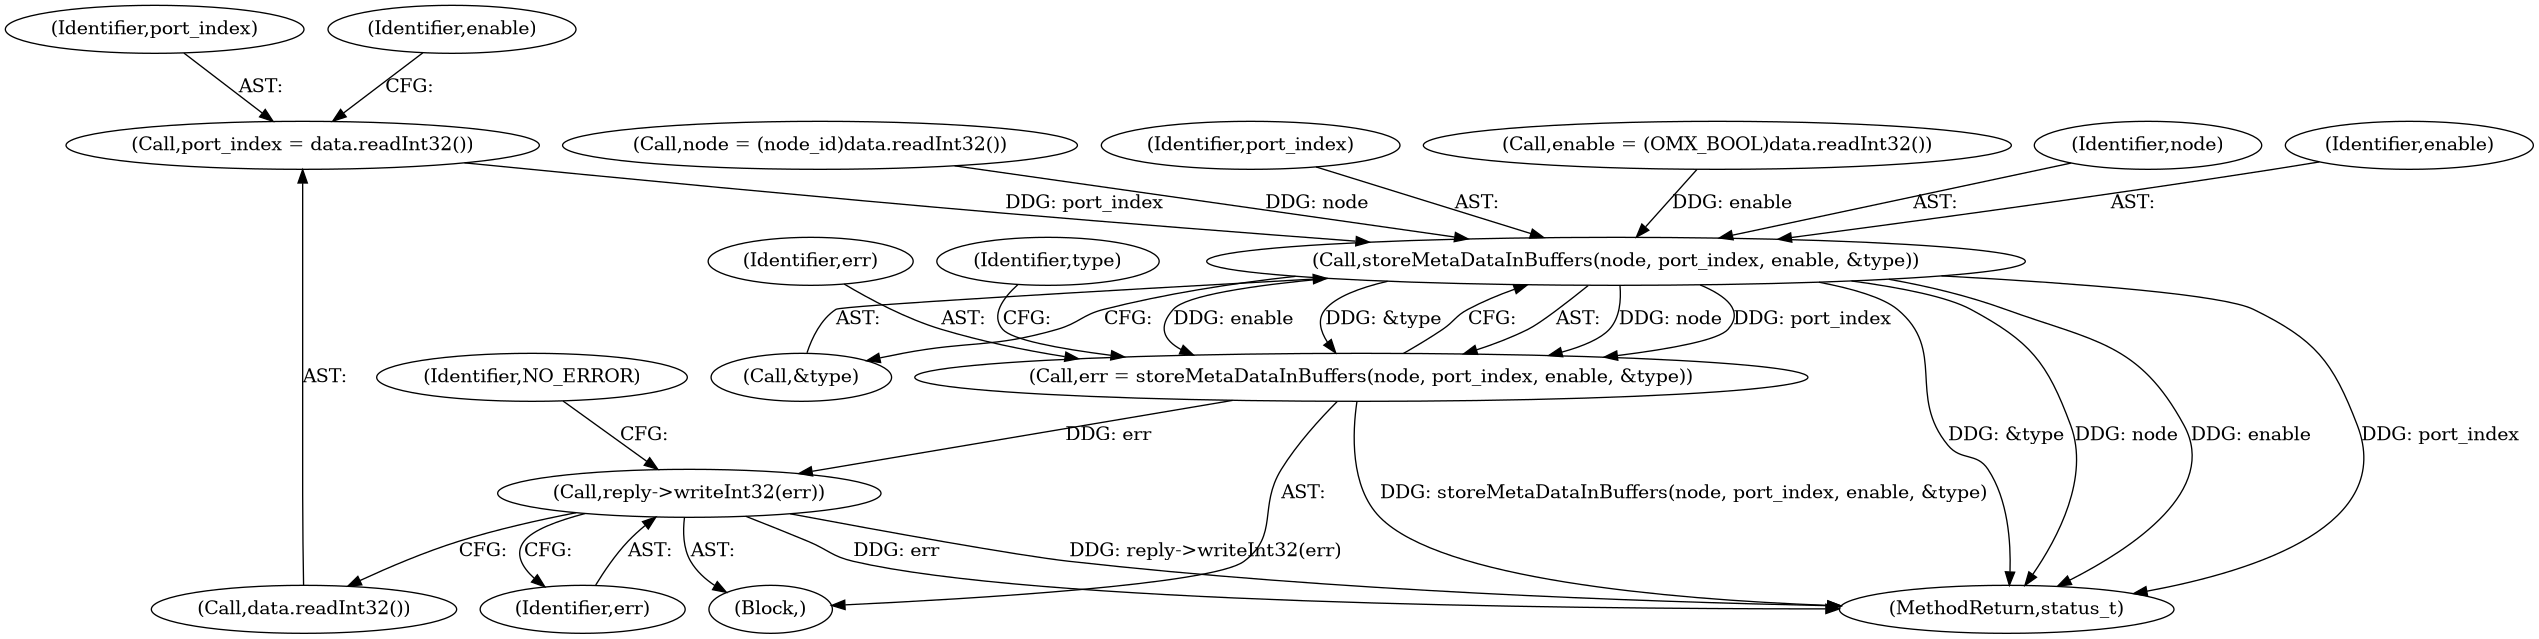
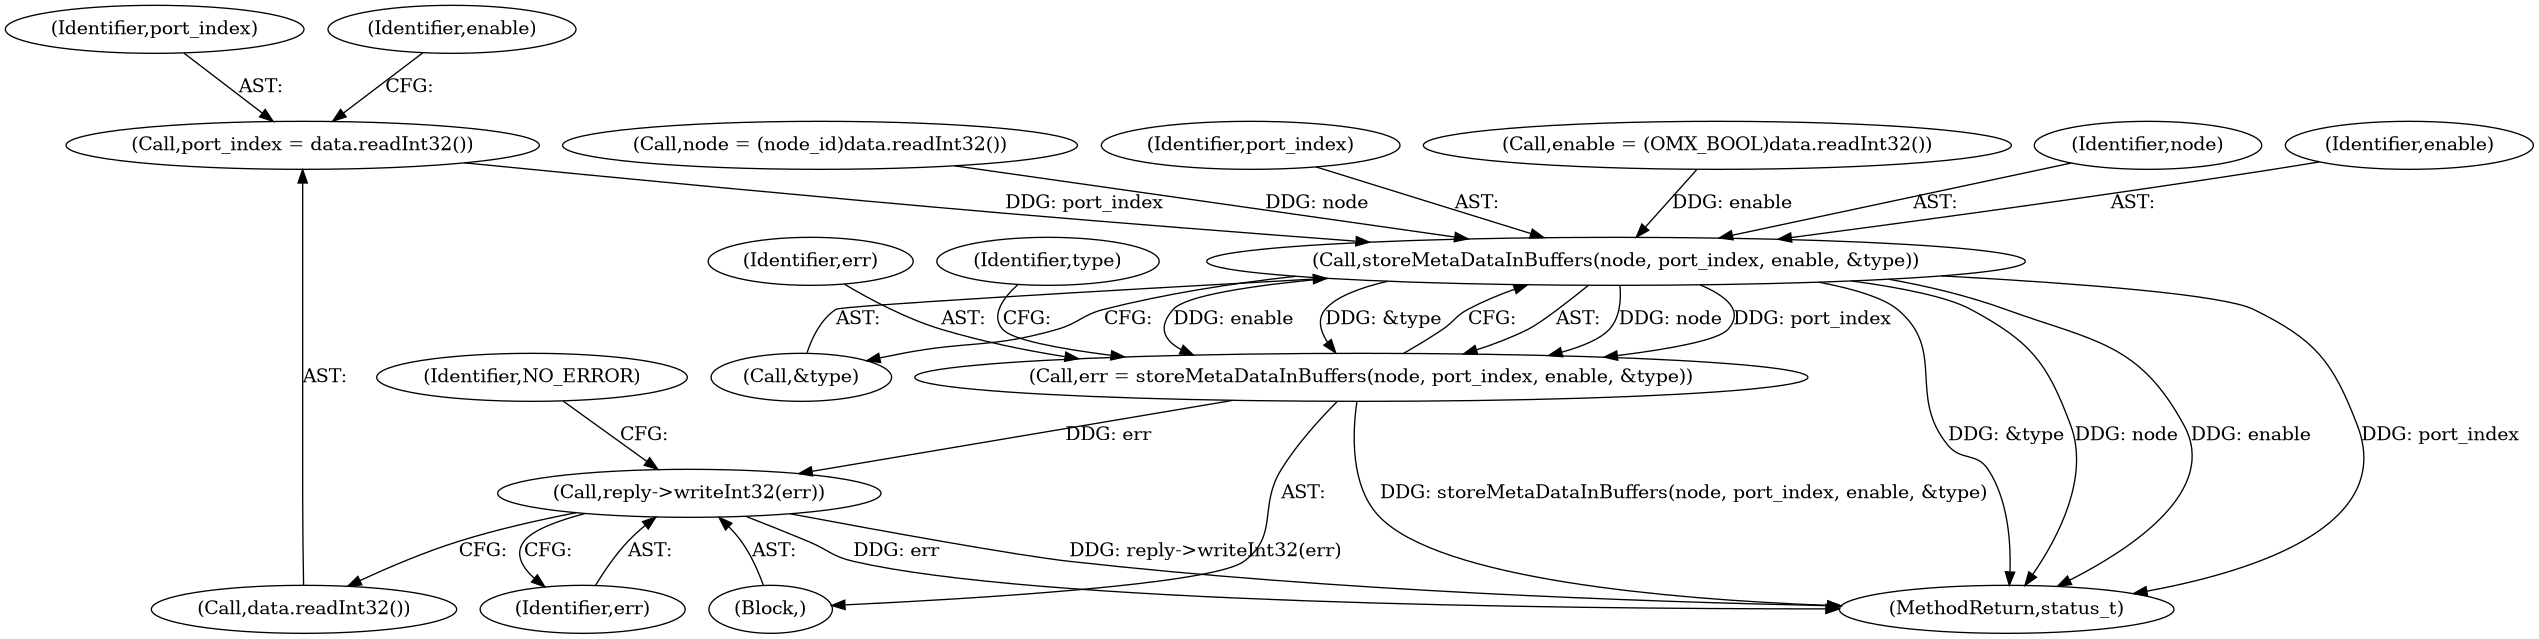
edge "(Call,reply->writeInt32(err))" -> "(Block,)": reversed
